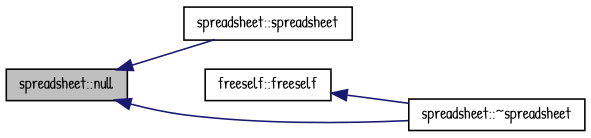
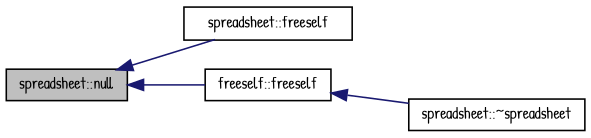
node "spreadsheet::spreadsheet": label "spreadsheet::spreadsheet" -> "spreadsheet::freeself"
edge "spreadsheet::~spreadsheet" -> "spreadsheet::null": now "freeself::freeself" -> "spreadsheet::null"
